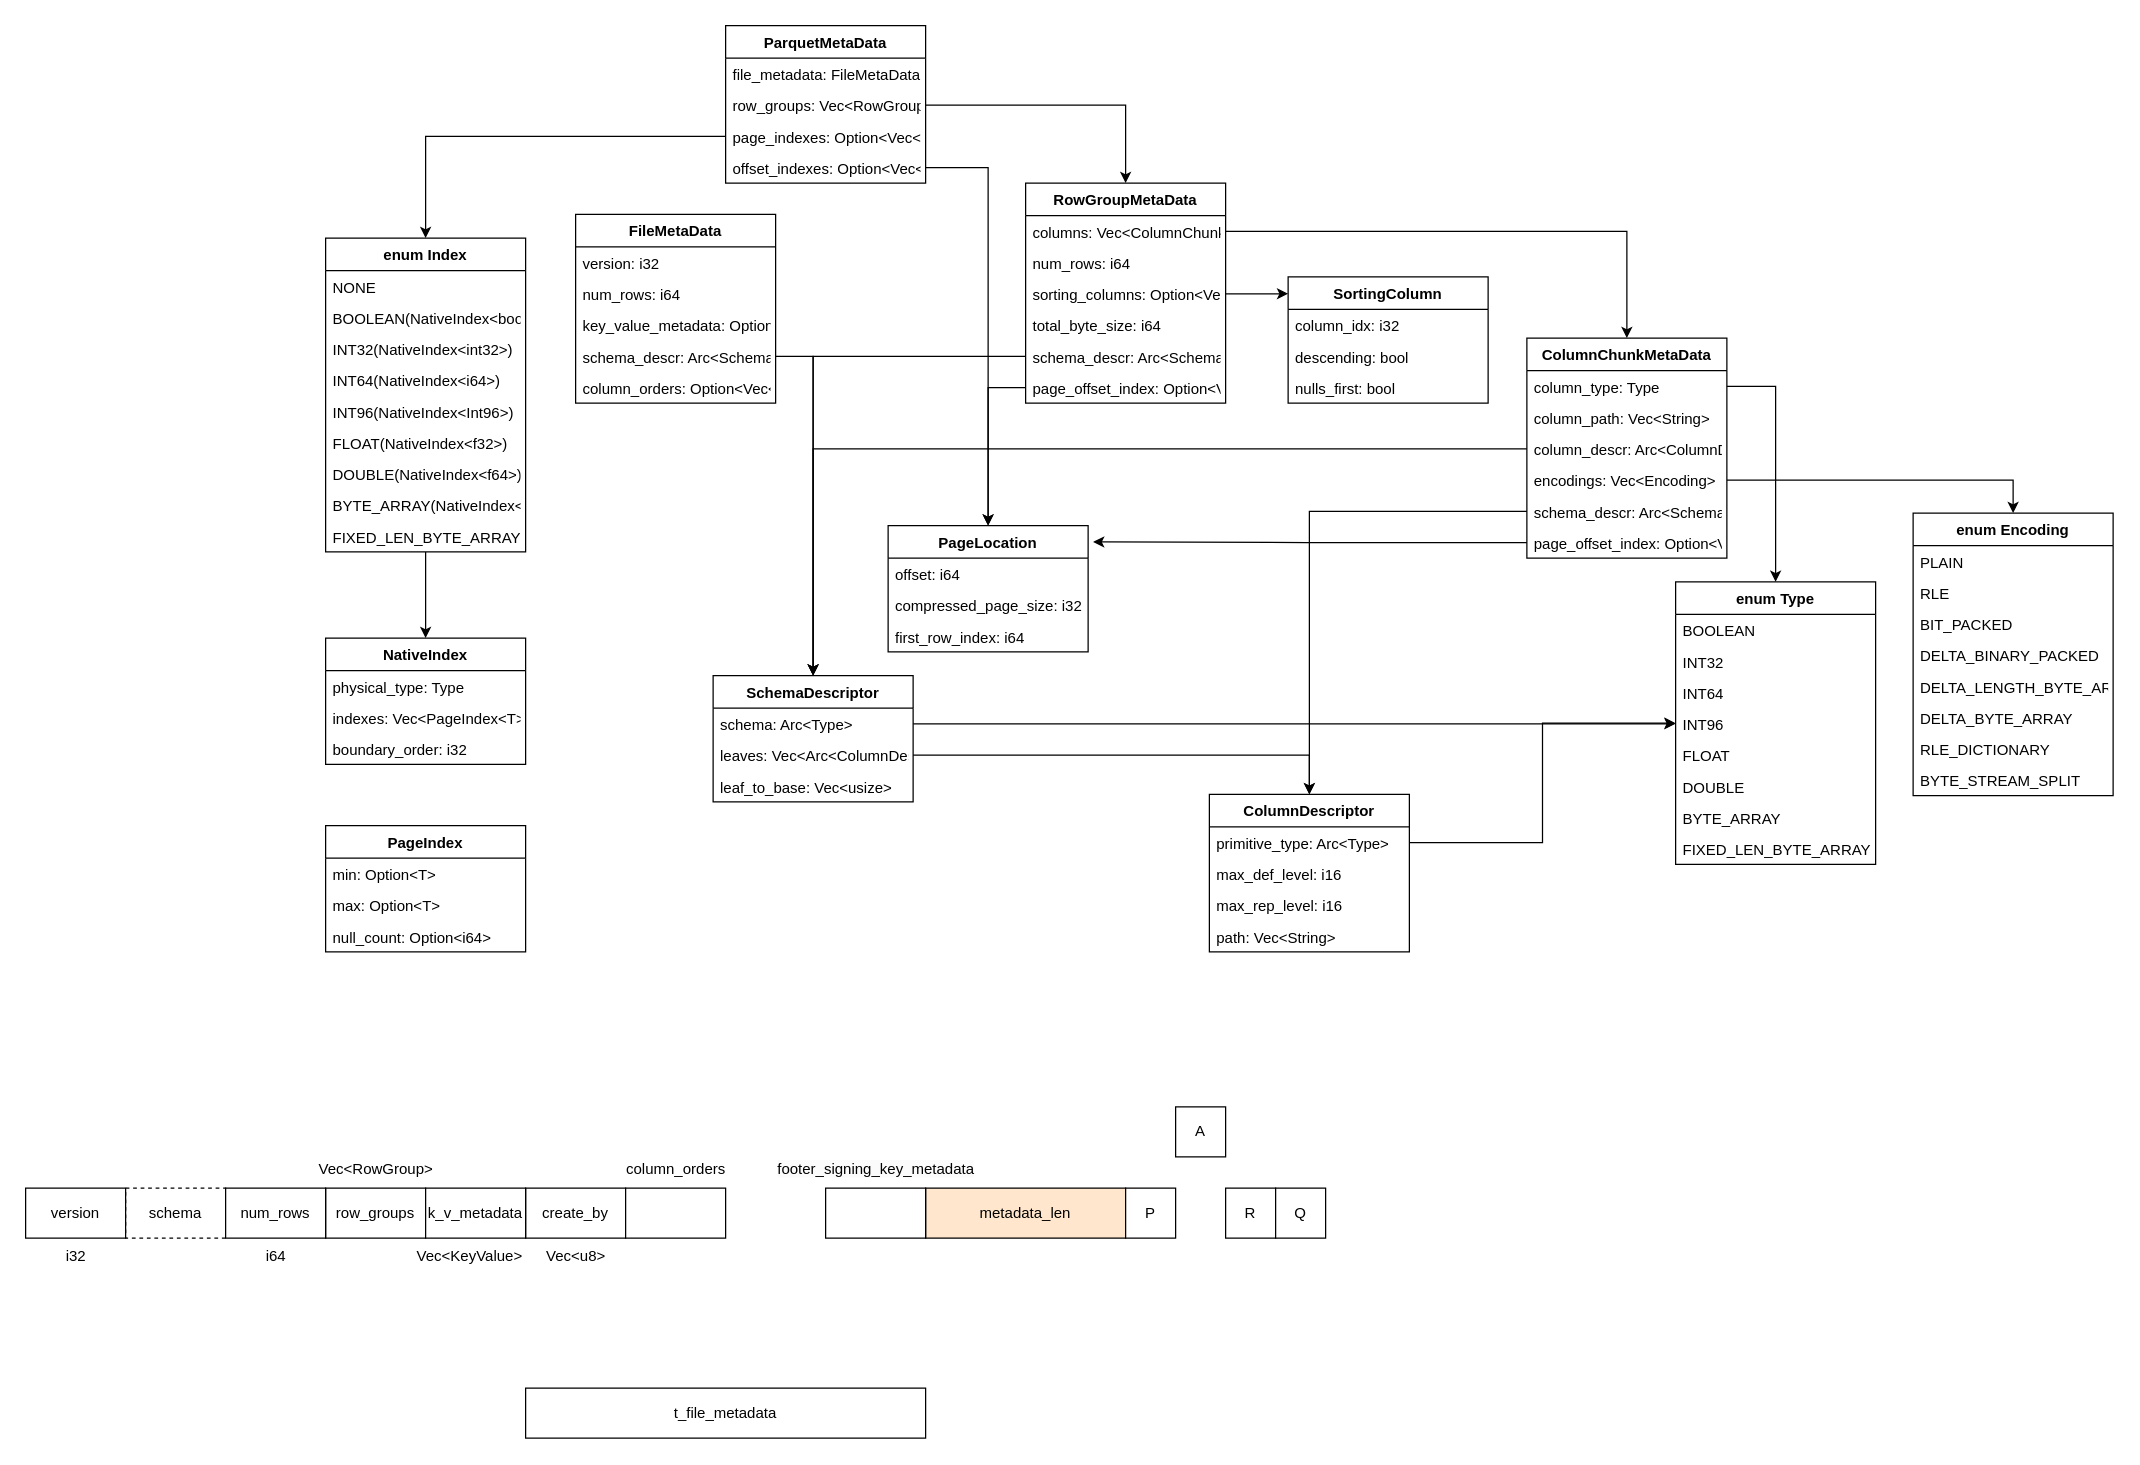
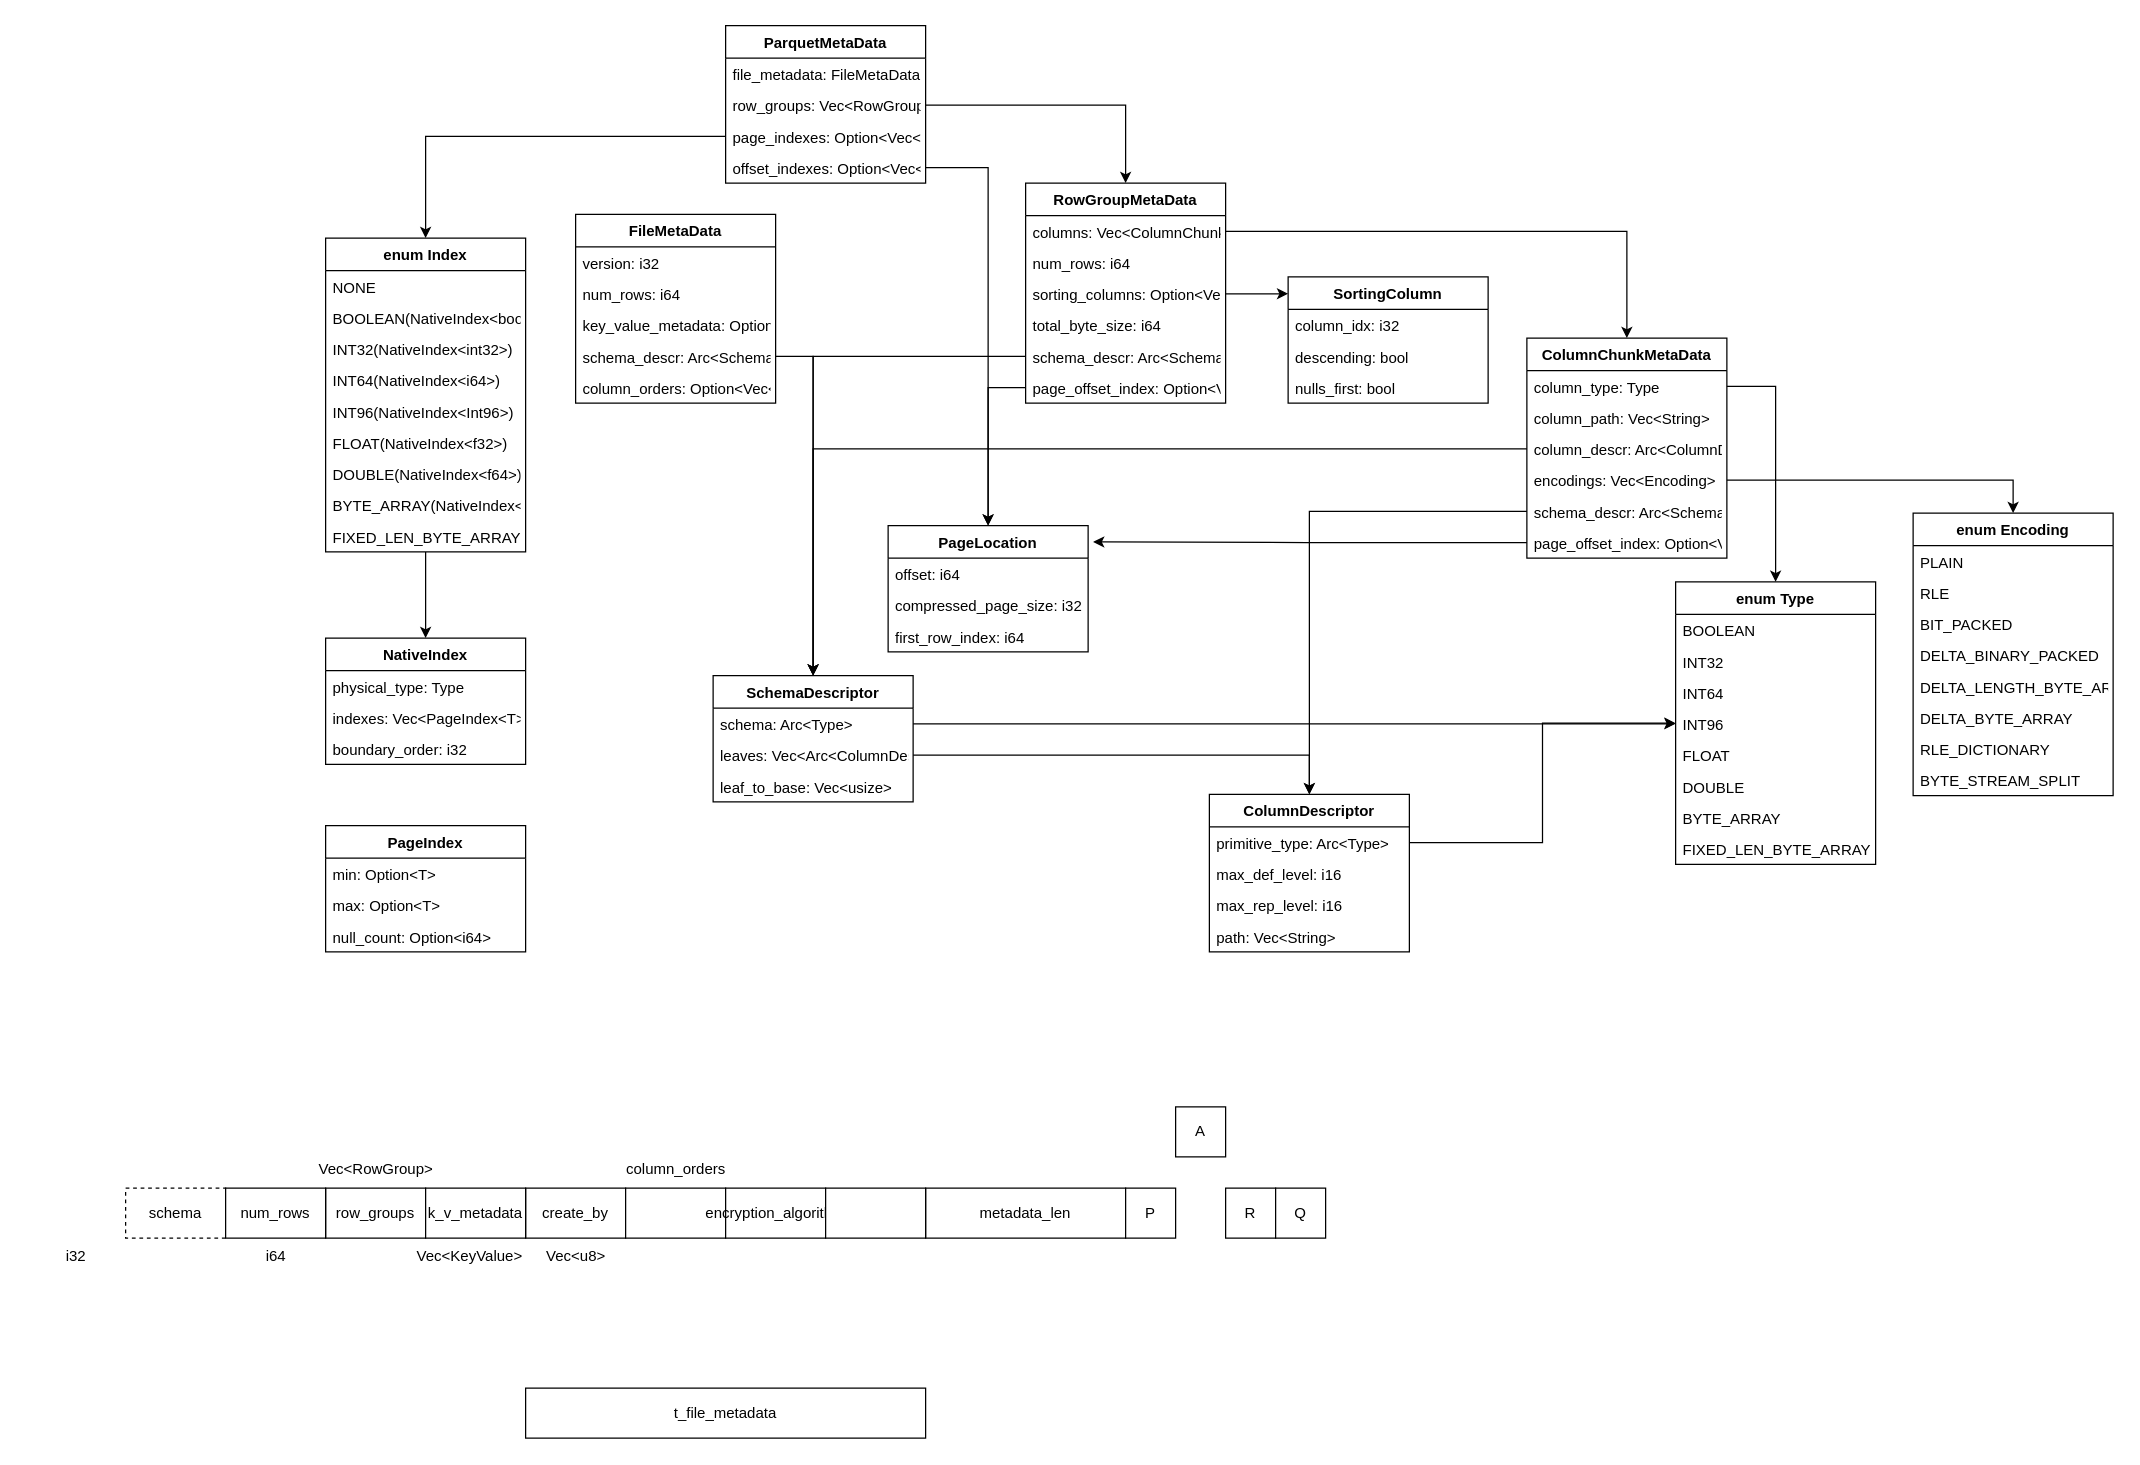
node "footer_signing_key_metadata": removed
node "version": removed
node "encryption_algorithm": added
node "metadata_len": fillcolor #ffe6cc -> #ffffff
